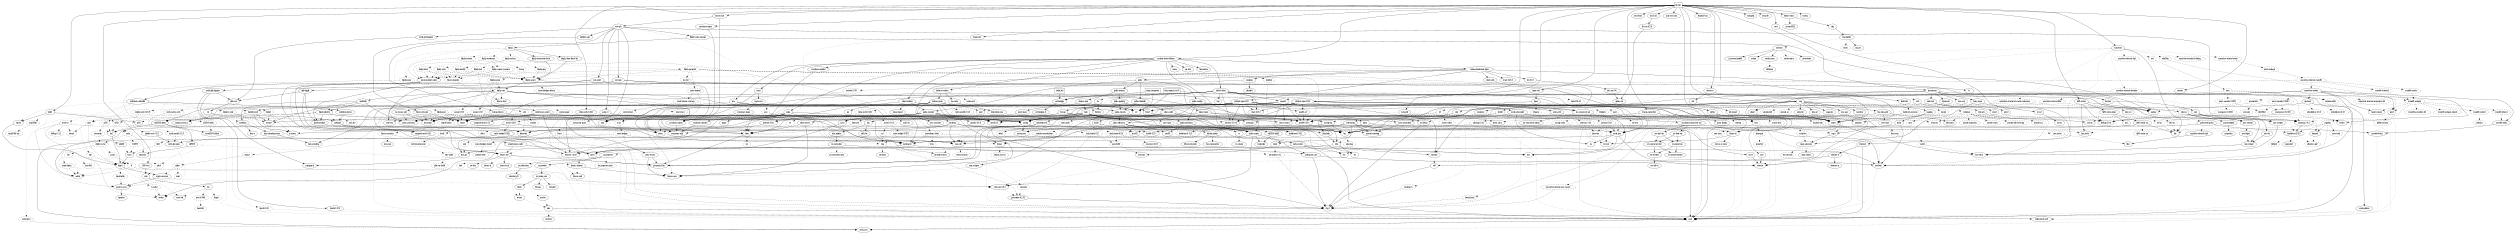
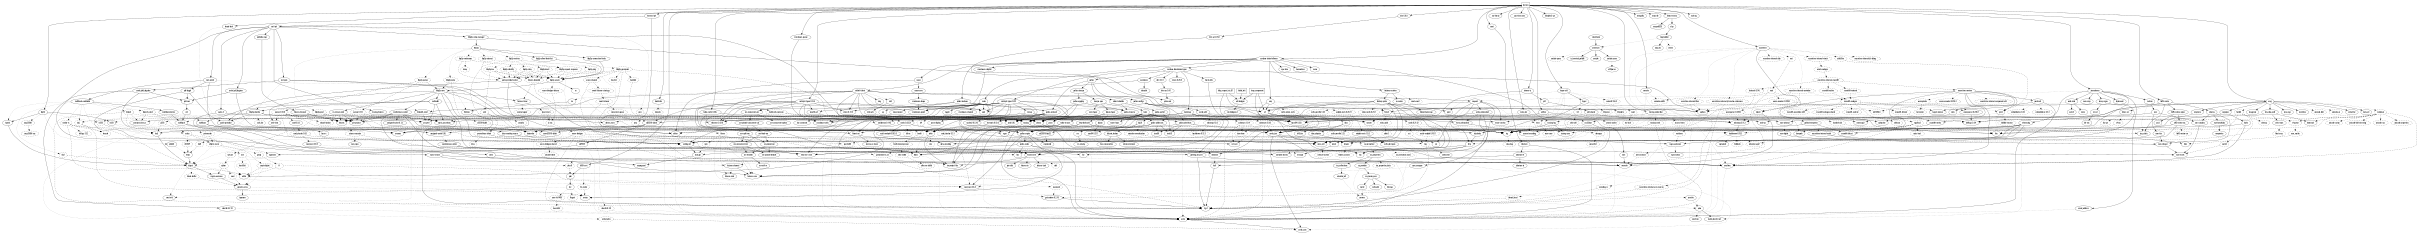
edge "anstream" -> "colorchoice": reversed
edge "pallas-primitives" -> "pallas-crypto": added
edge "serde_ipld_dagjson" -> "serde_json": added
